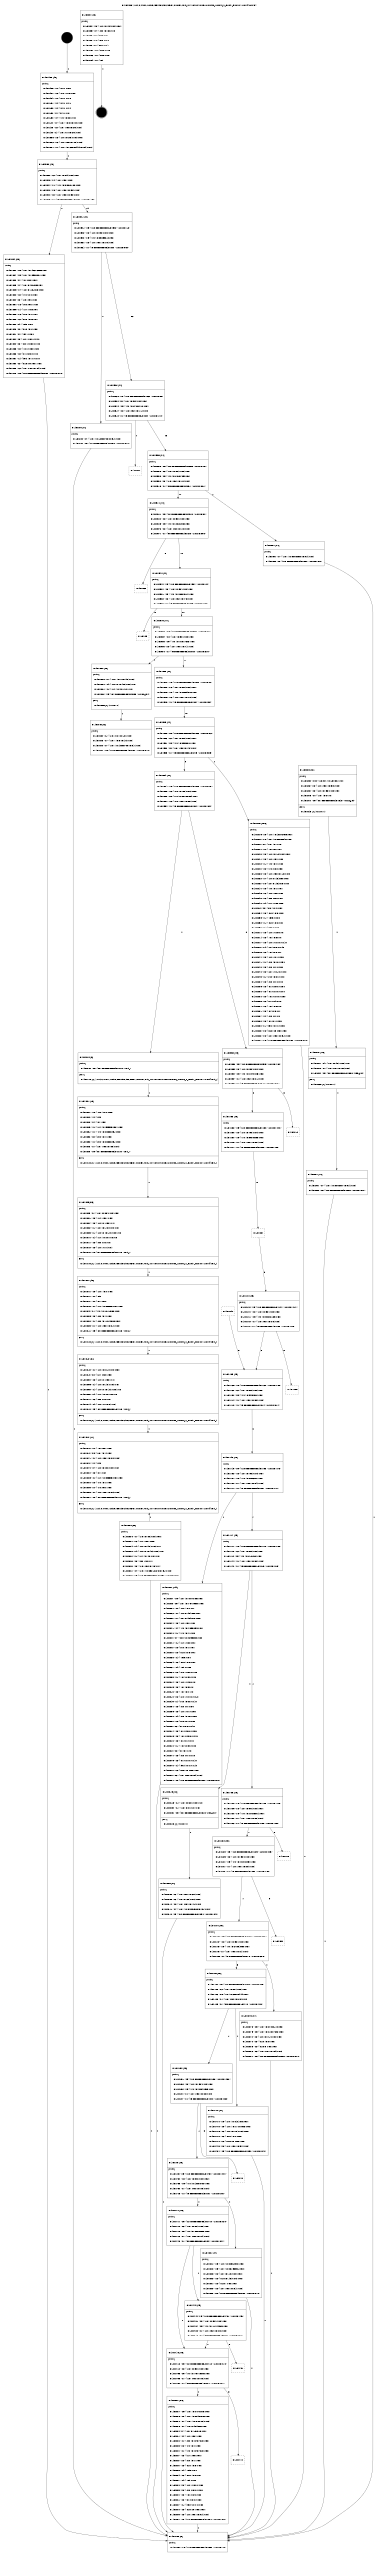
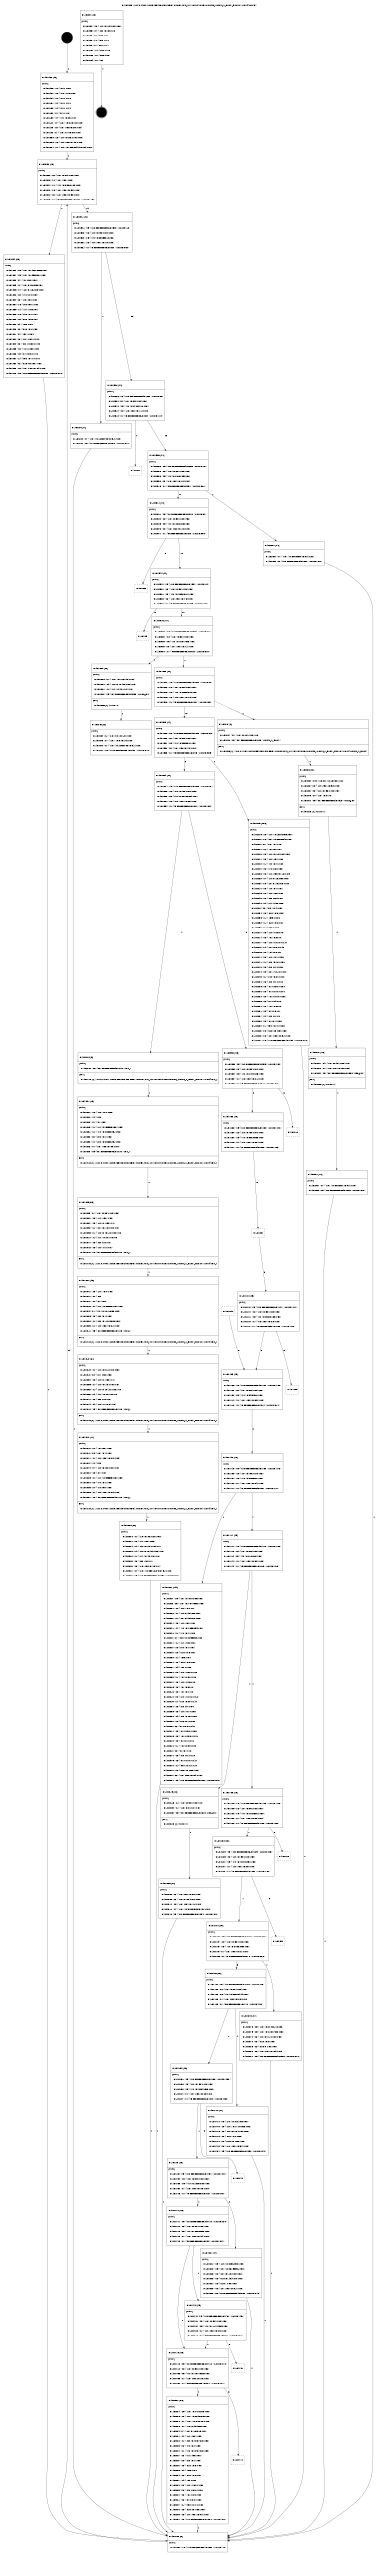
node "0x401ab7 [9]": added
edge "0x401d5b [5]" -> "0x40150d [23]": added, label "14"
edge "0x40199b [39]" -> "0x40196d [46]": reversed
